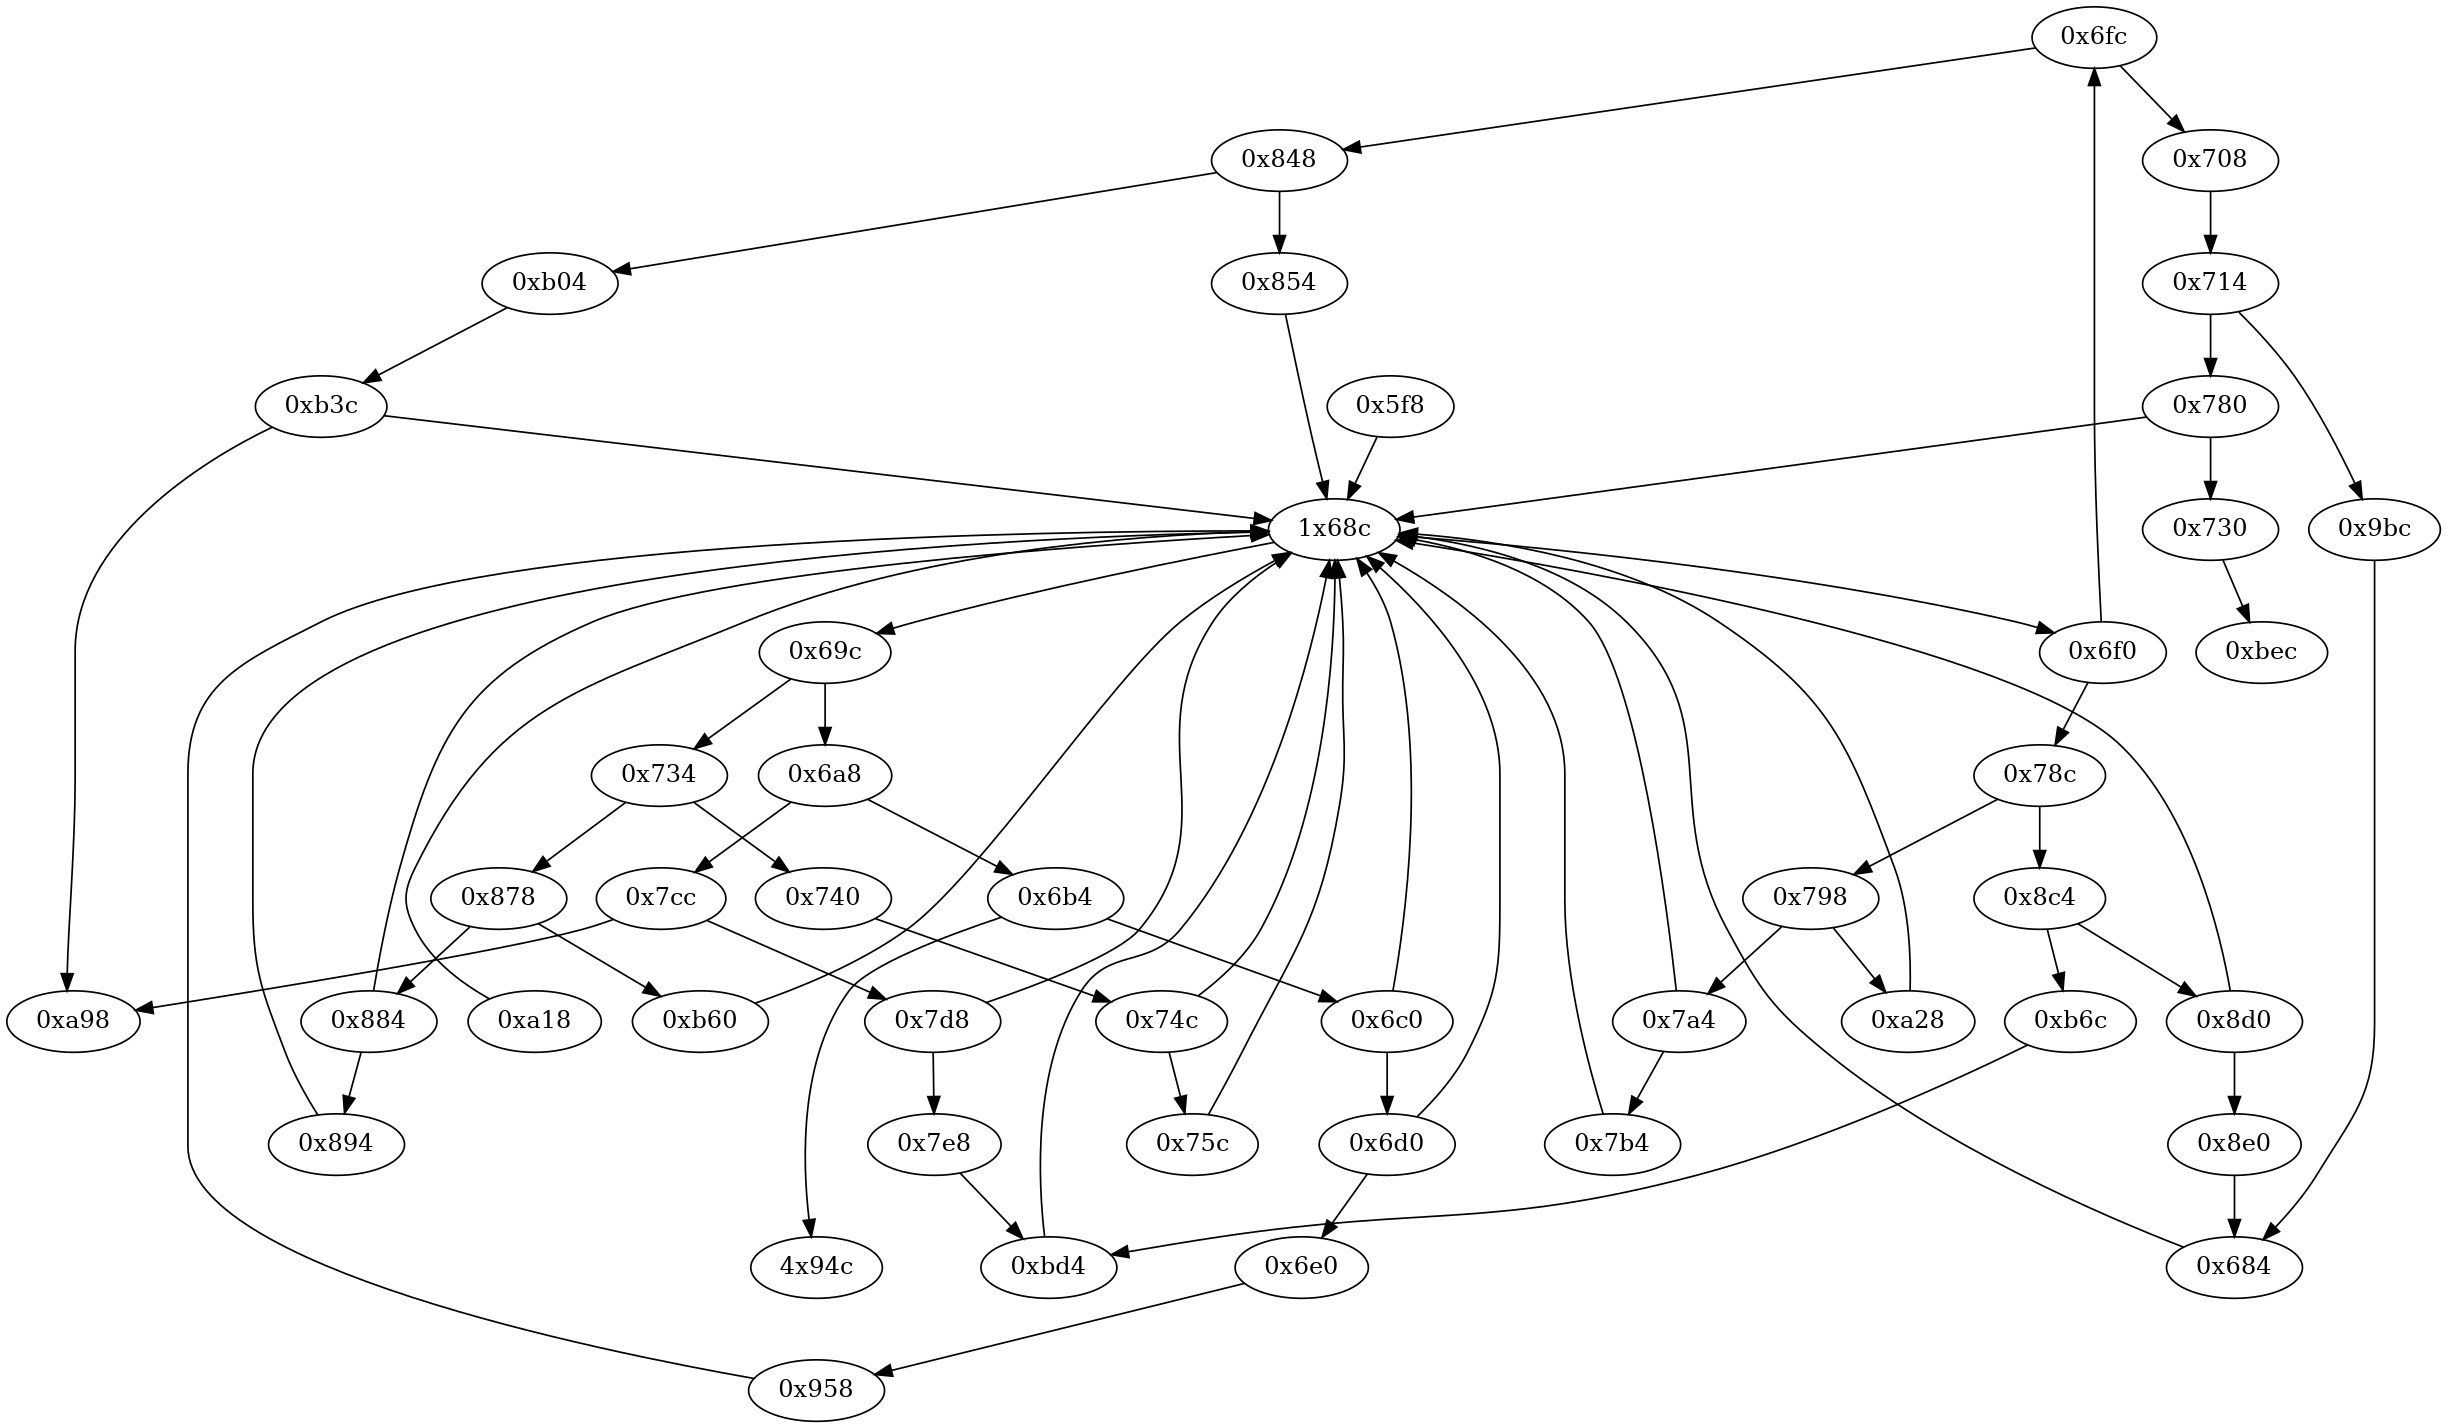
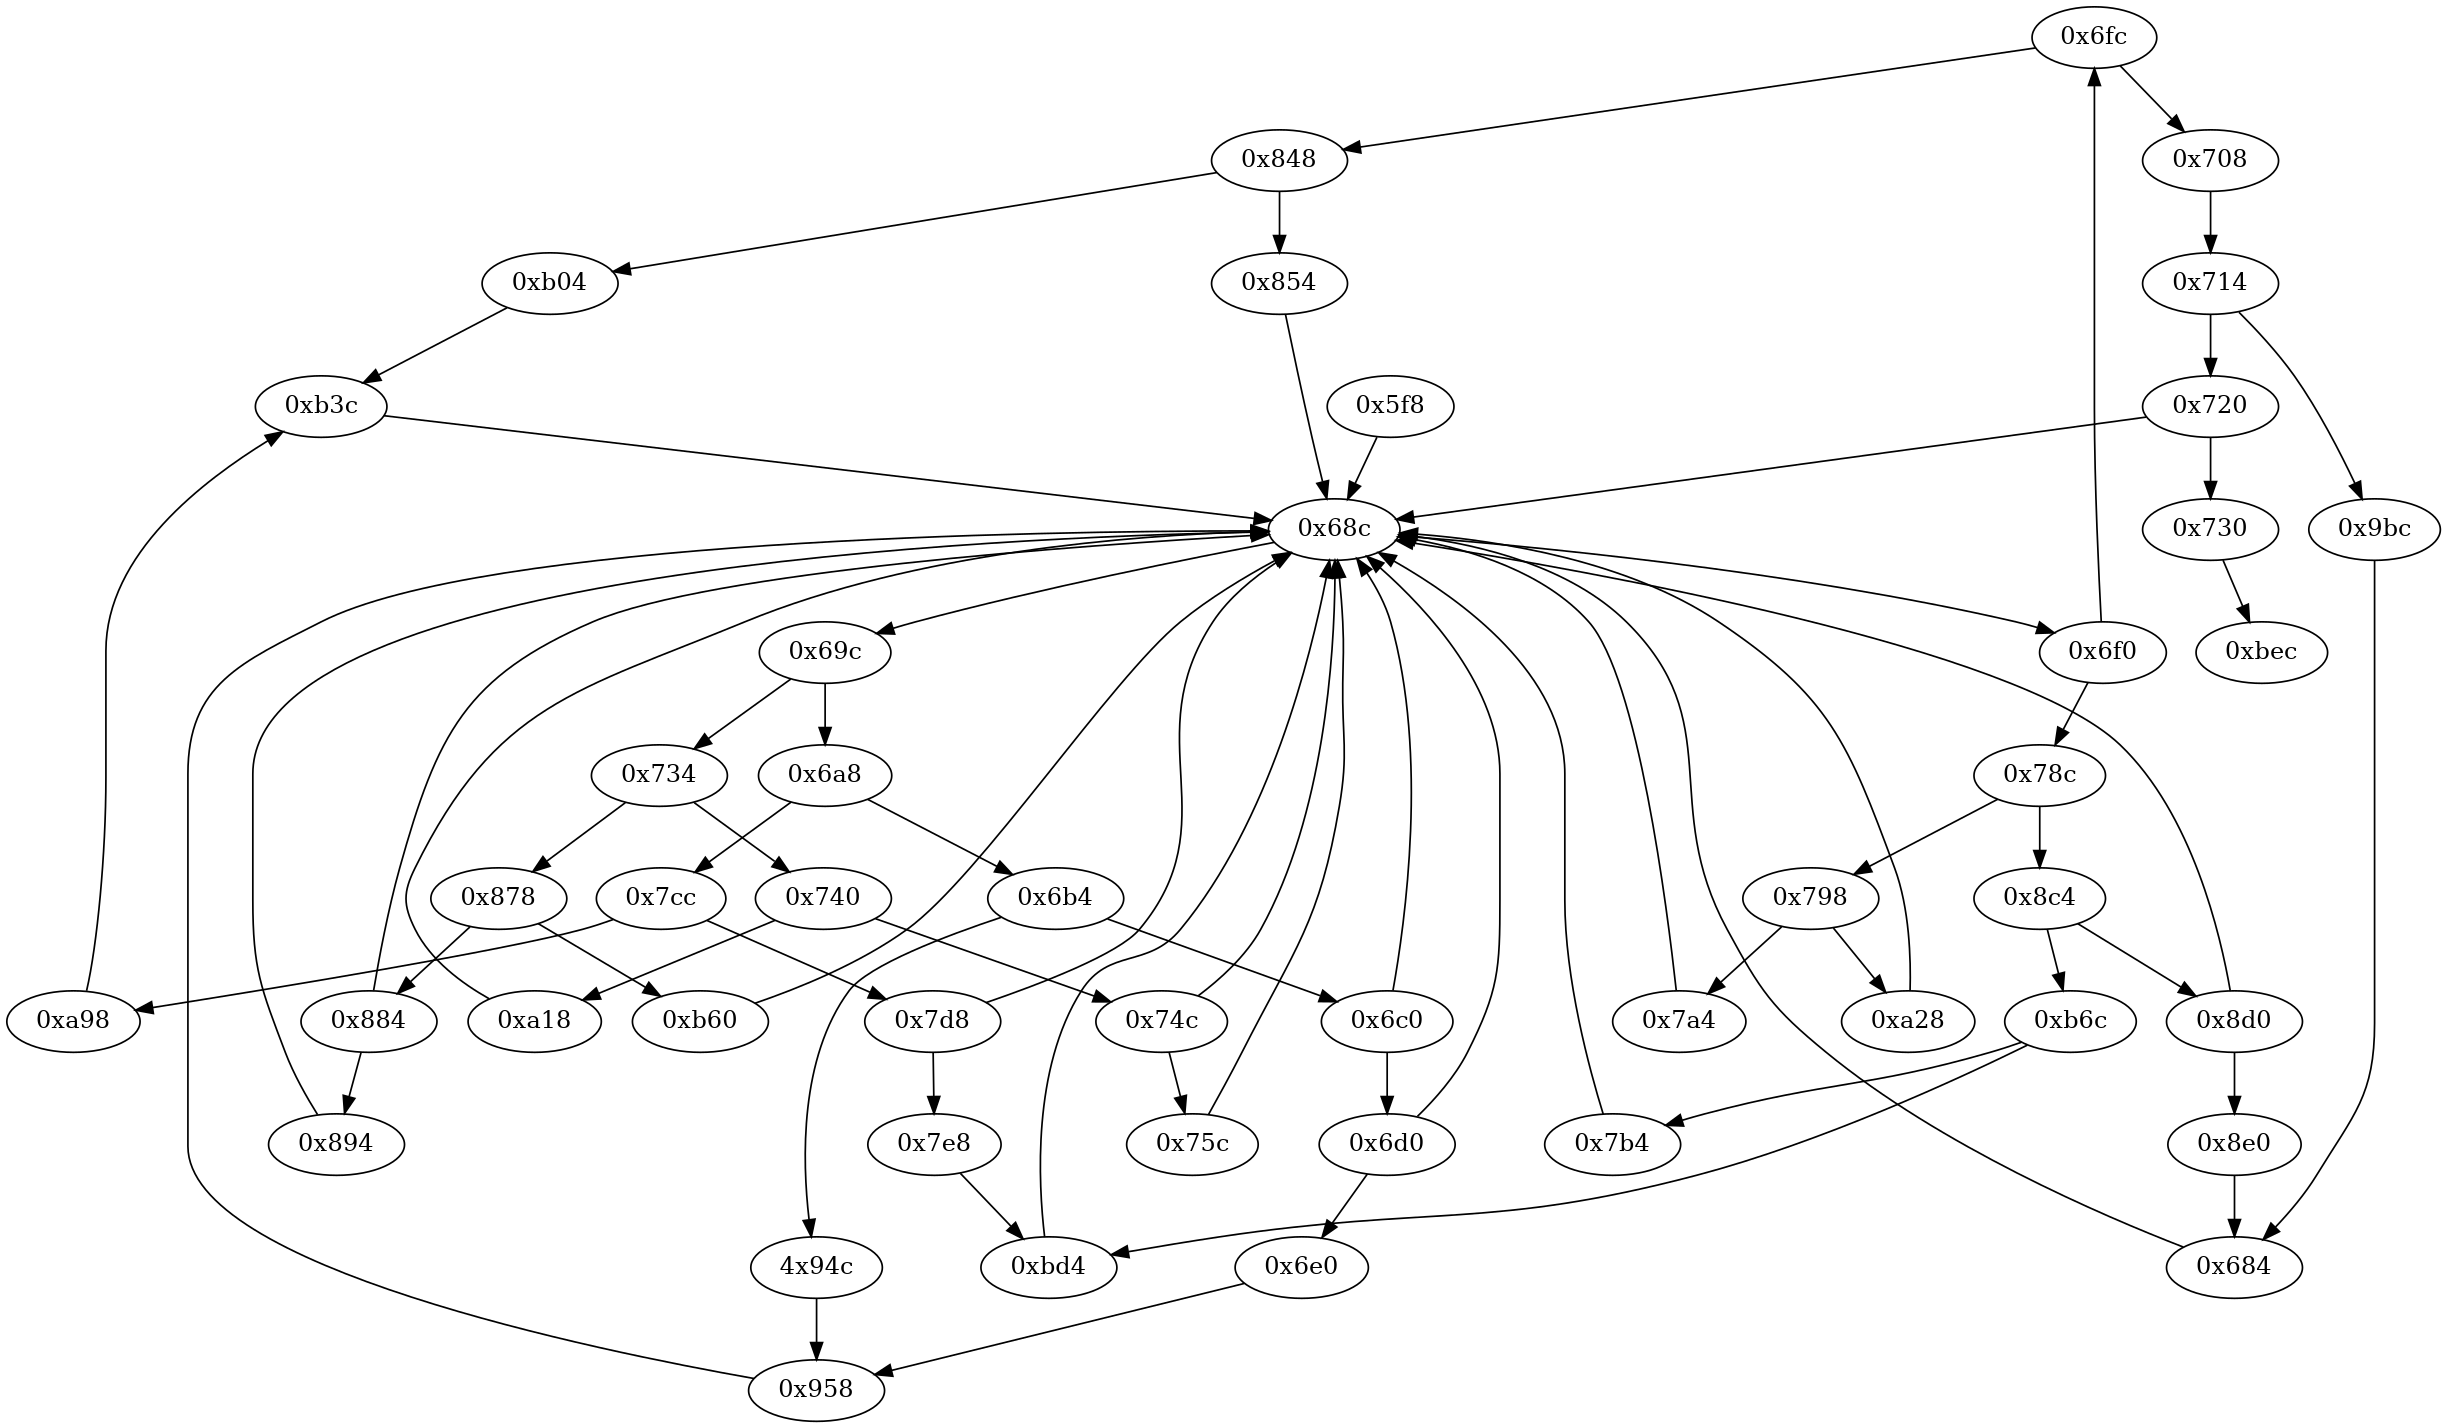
node "0x780": label "0x780" -> "0x720"
node "1x68c": label "1x68c" -> "0x68c"
edge "0xb3c" -> "0xa98": reversed
edge "0x740" -> "0xa18": added
edge "0x7a4" -> "0x7b4": now "0xb6c" -> "0x7b4"
edge "4x94c" -> "0x958": added
